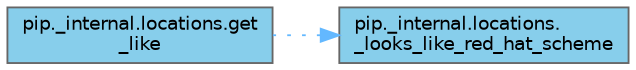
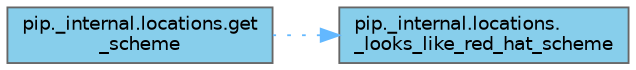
node "pip._internal.locations.get _like": label "pip._internal.locations.get _like" -> "pip._internal.locations.get _scheme"
